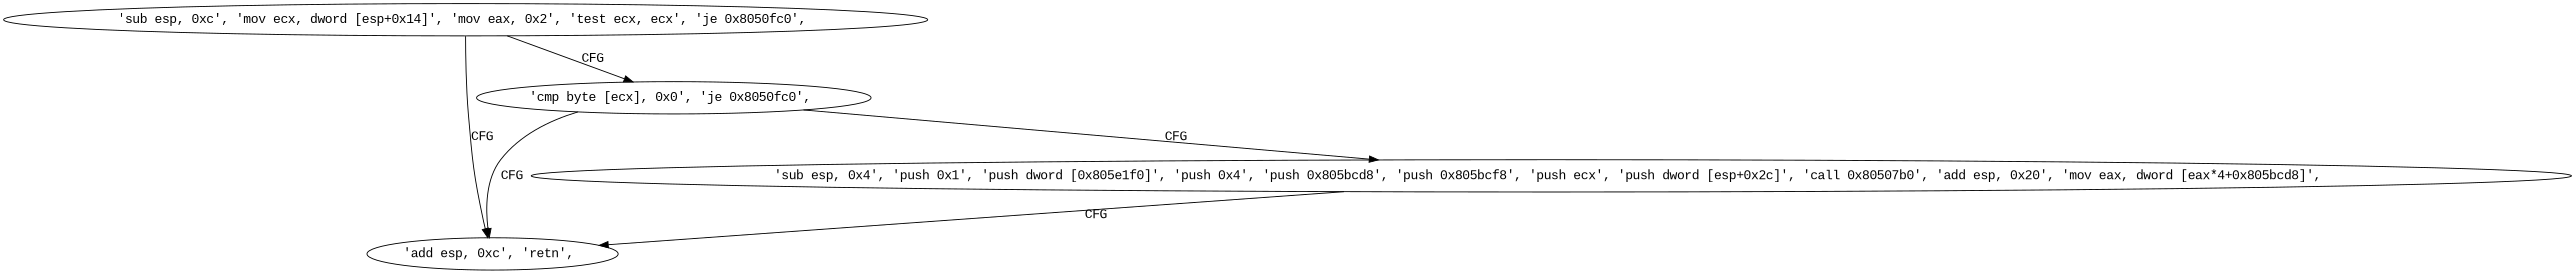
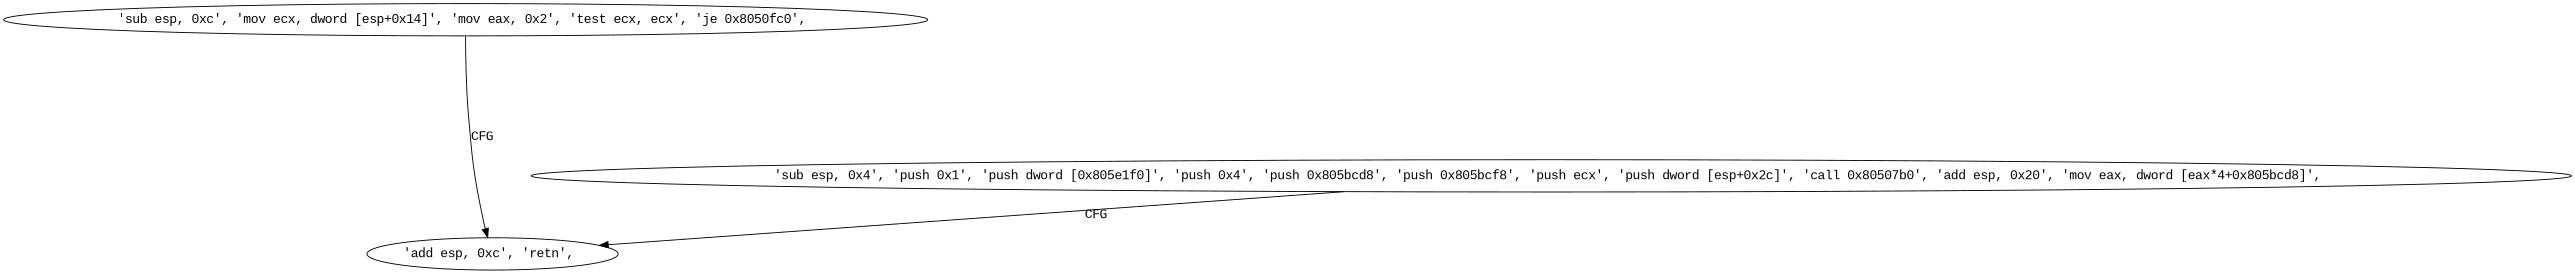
node "'cmp byte [ecx], 0x0', 'je 0x8050fc0',": removed
